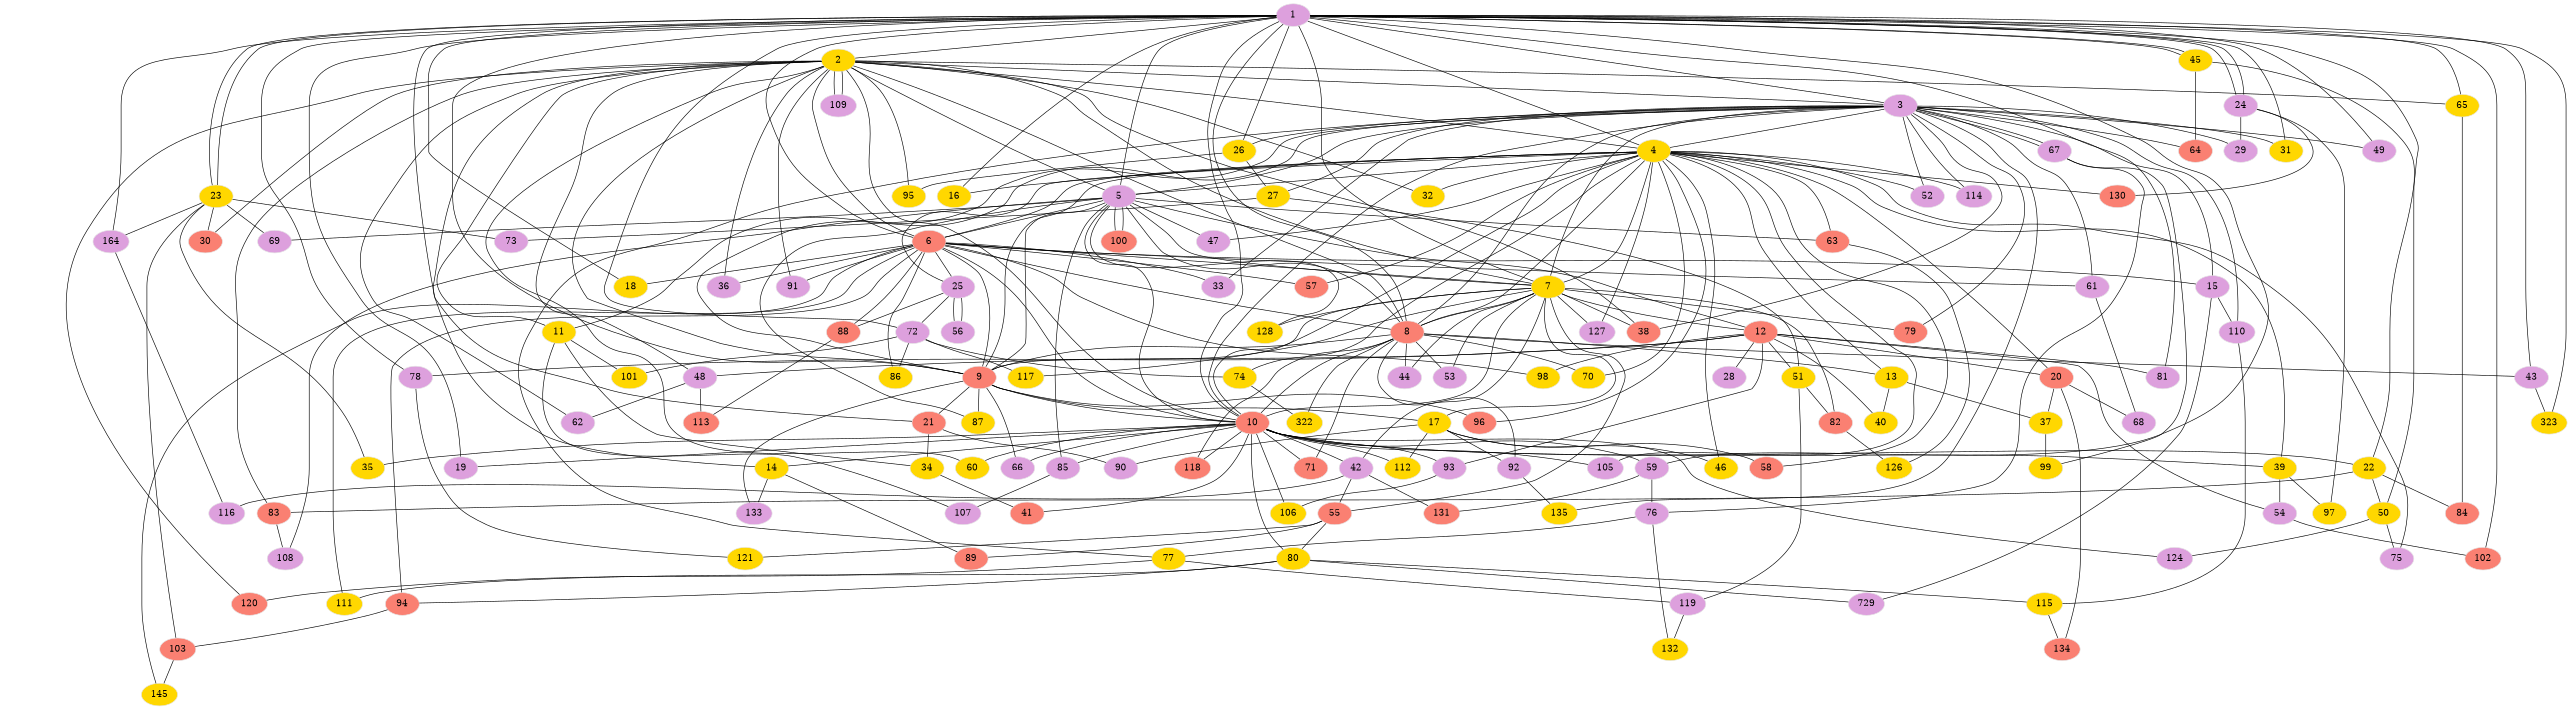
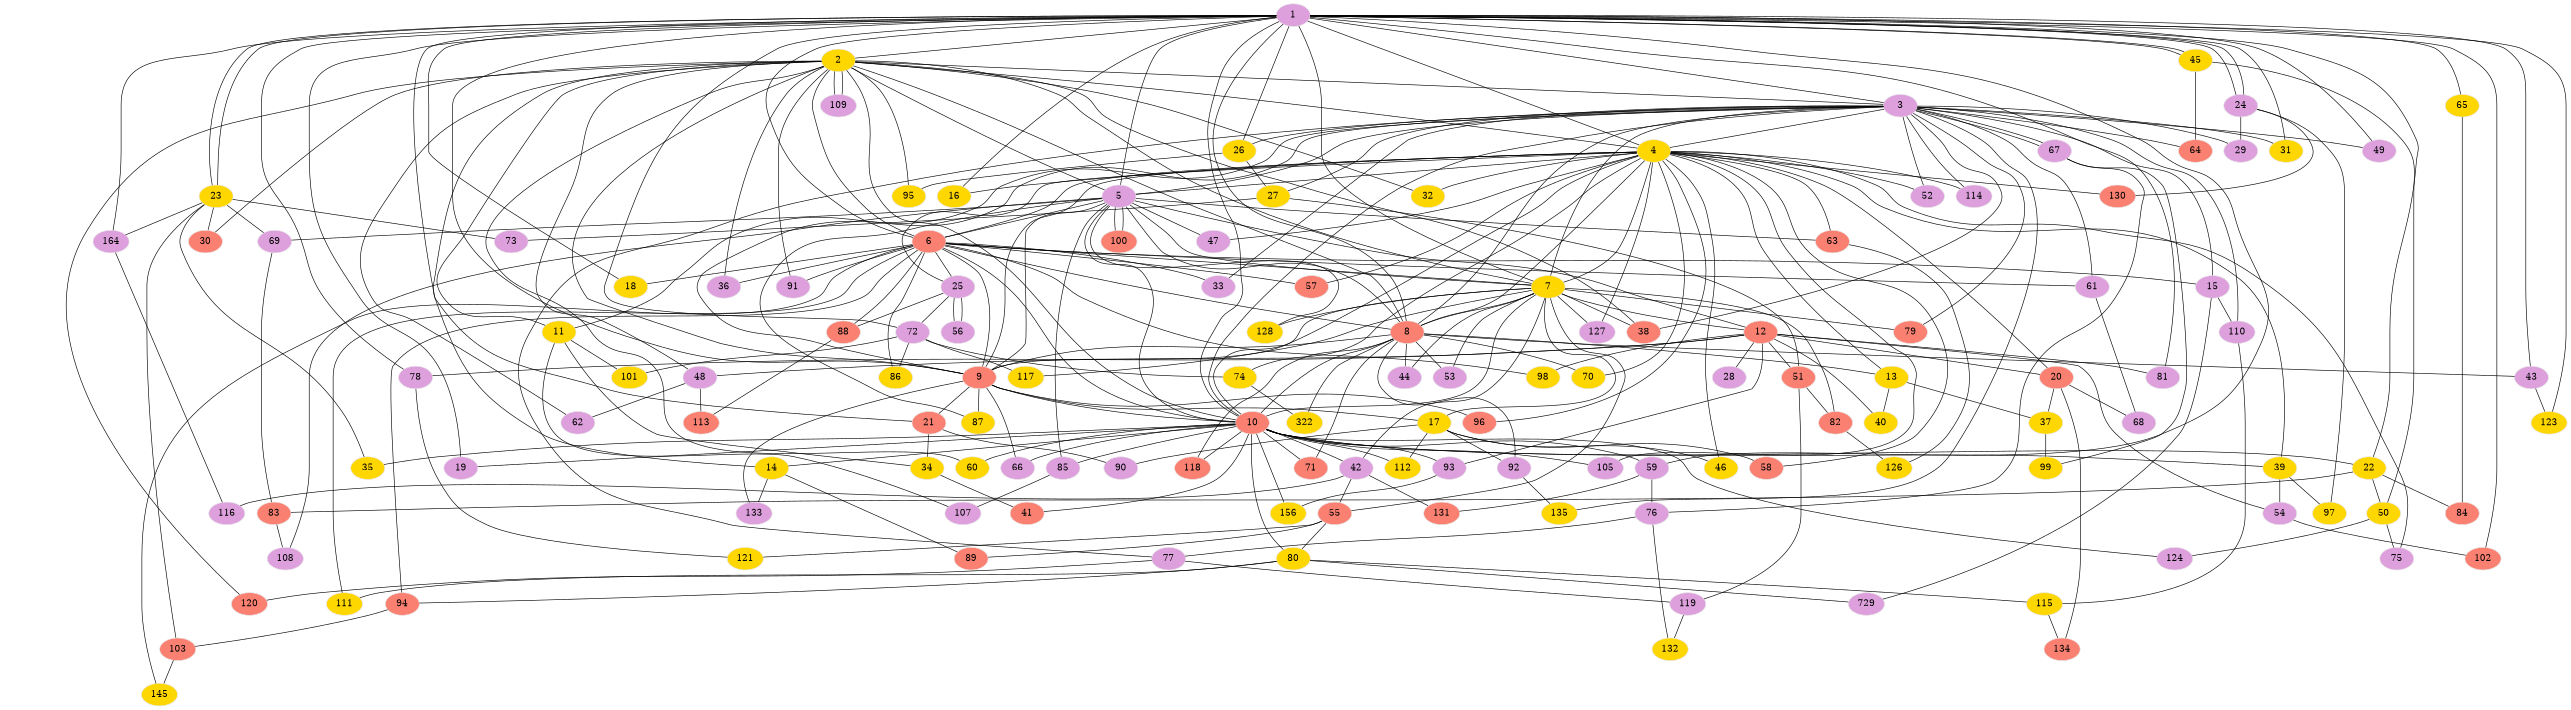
edge "2" -- "65": removed
edge "2" -- "83": now "69" -- "83"
node "51": fillcolor gold -> salmon
node "323": label "323" -> "123"
node "106": label "106" -> "156"
node "77": fillcolor gold -> plum
